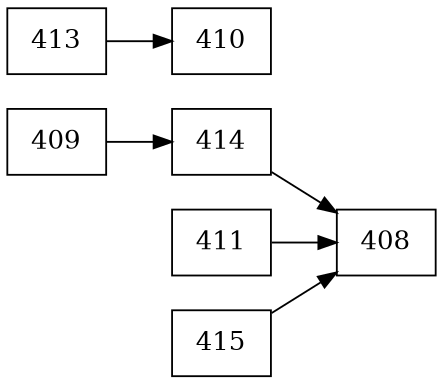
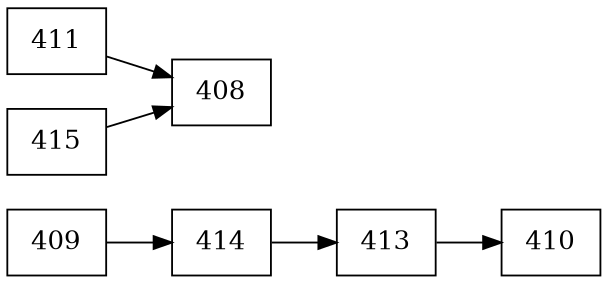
edge "414" -> "408": now "414" -> "413"
